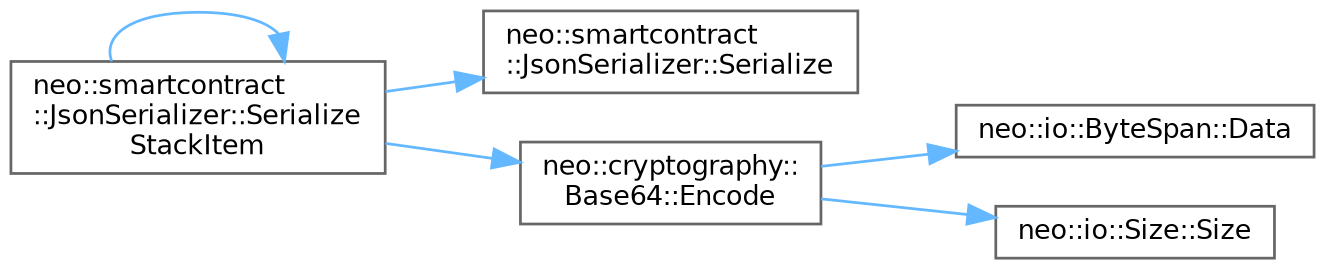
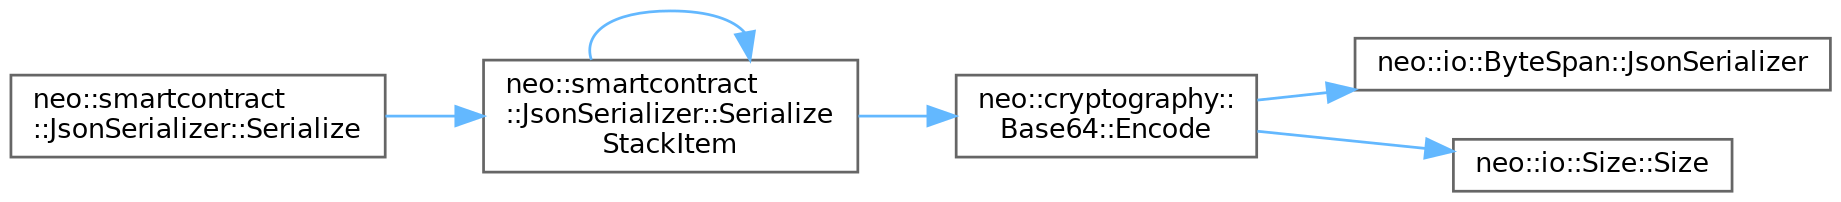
edge "neo::smartcontract ::JsonSerializer::Serialize StackItem" -> "neo::smartcontract ::JsonSerializer::Serialize": reversed
node "neo::io::ByteSpan::Data": label "neo::io::ByteSpan::Data" -> "neo::io::ByteSpan::JsonSerializer"
